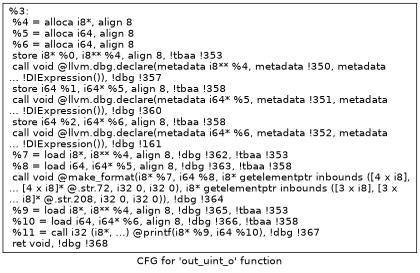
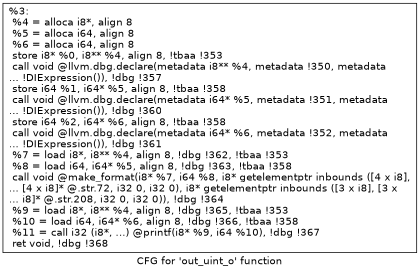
node "%3:": text "... !DIExpression()), !dbg !161" -> "... !DIExpression()), !dbg !361"
